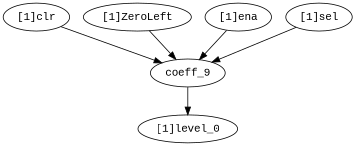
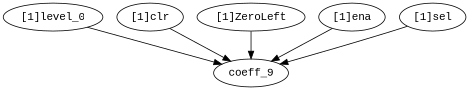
edge "coeff_9" -> "[1]level_0": reversed
